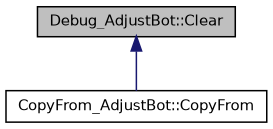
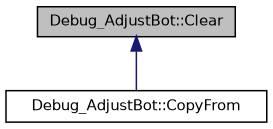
node "CopyFrom_AdjustBot::CopyFrom": label "CopyFrom_AdjustBot::CopyFrom" -> "Debug_AdjustBot::CopyFrom"
